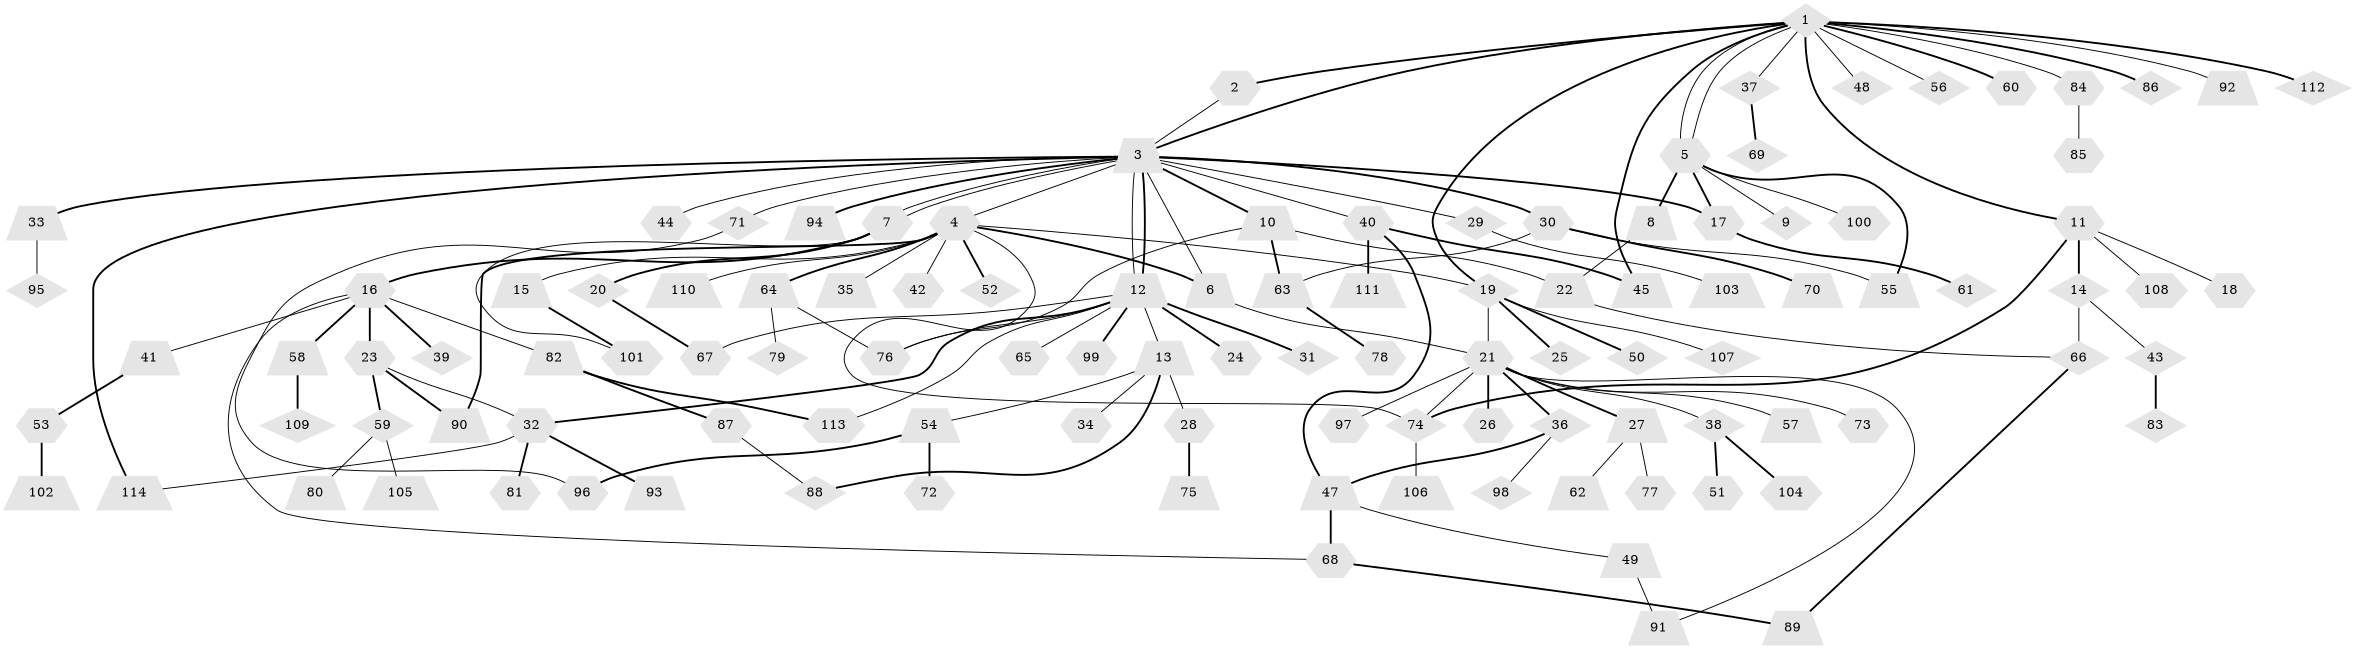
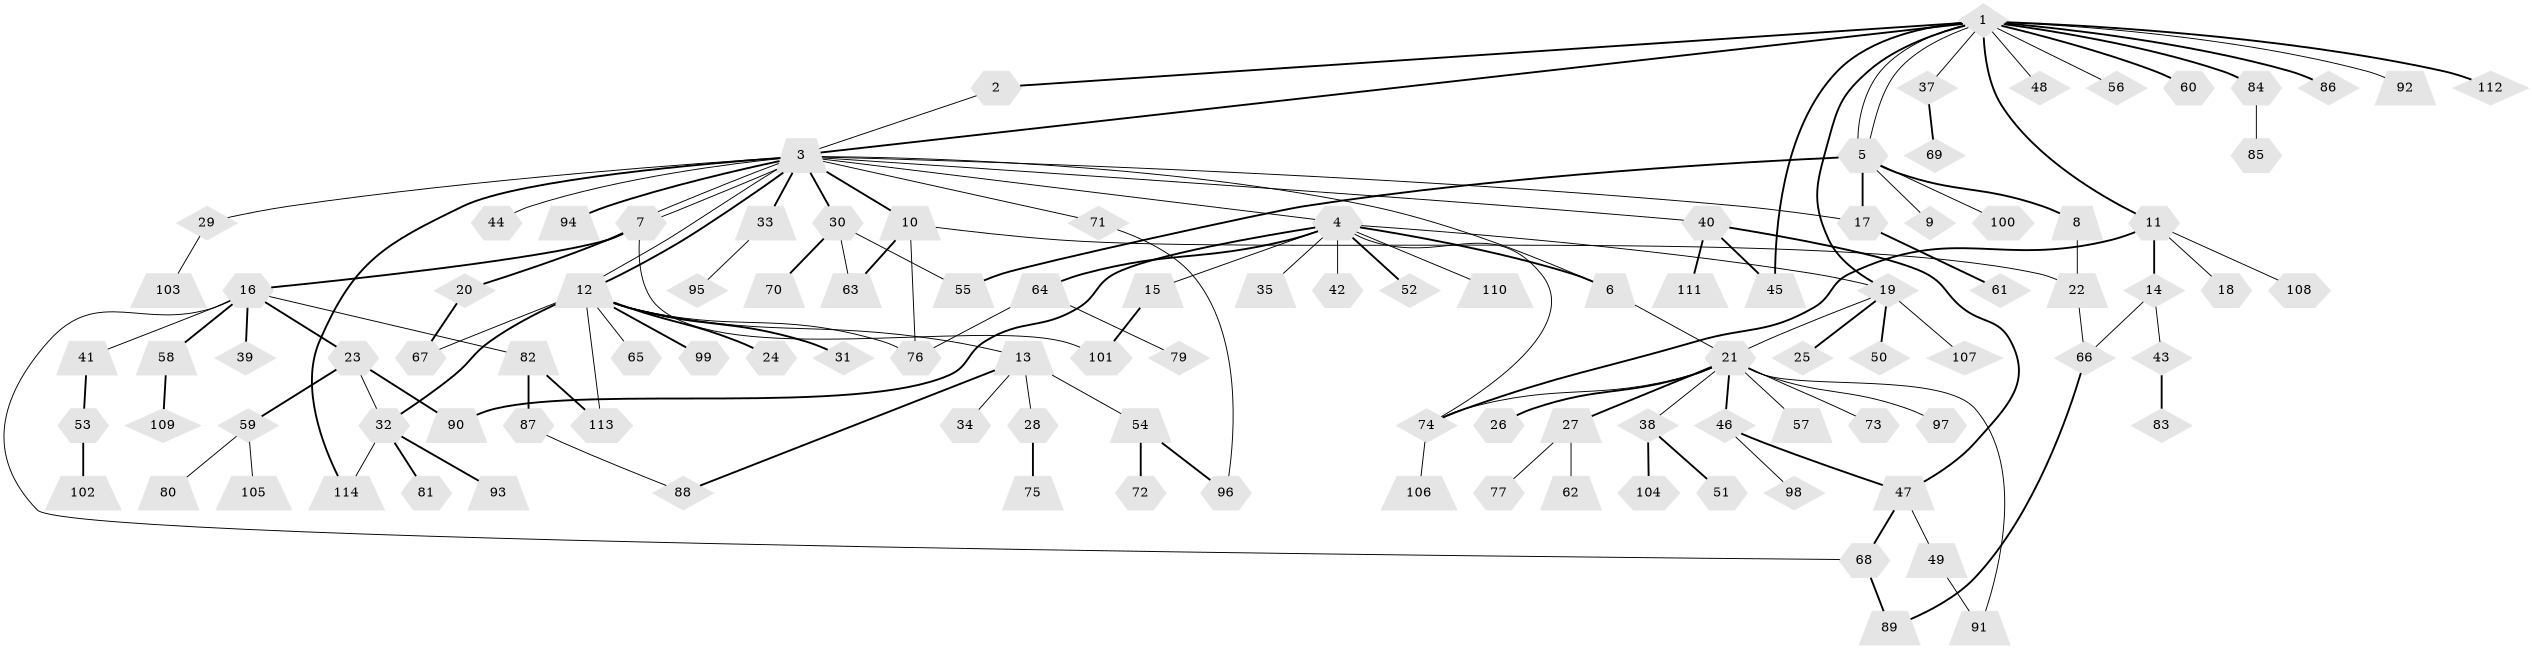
edge "1" -- "84": style solid -> bold
edge "3" -- "17": style bold -> solid
node "78": removed
node "36": label "36" -> "46"
